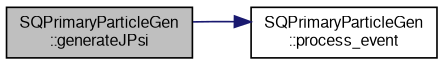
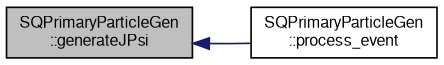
edge "SQPrimaryParticleGen ::generateJPsi" -> "SQPrimaryParticleGen ::process_event": reversed
